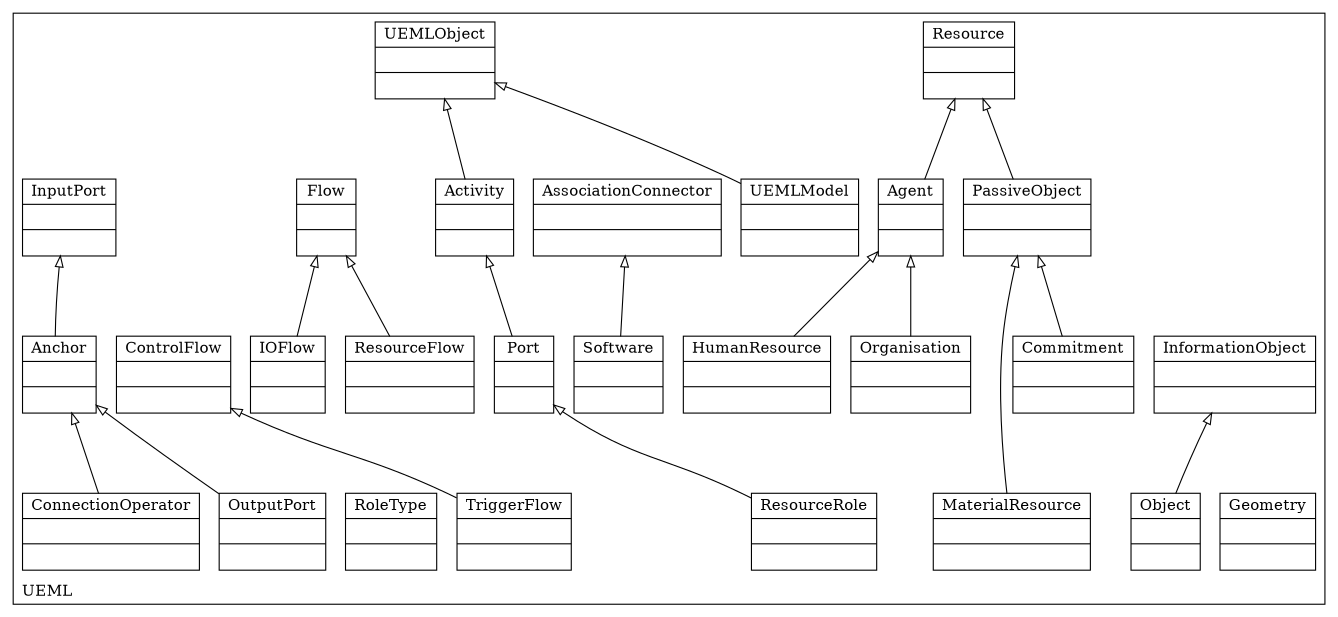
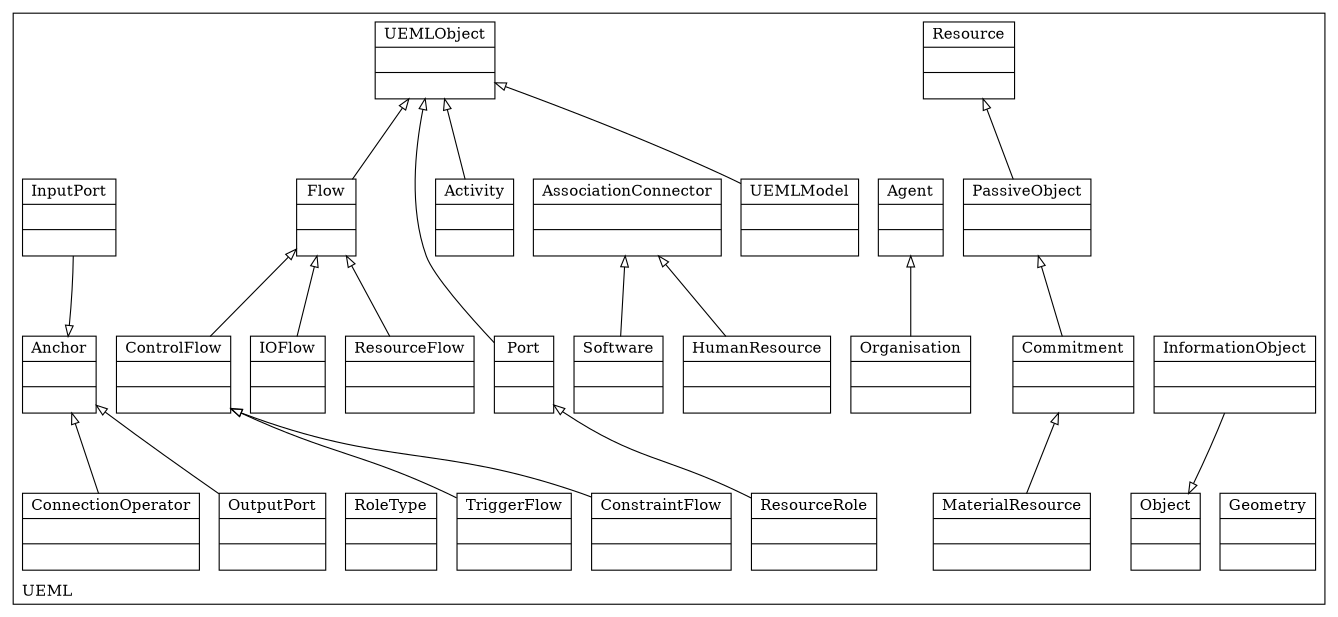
edge "Flow" -> "UEMLObject": added
edge "Agent" -> "Resource": removed
edge "ControlFlow" -> "Flow": added
edge "HumanResource" -> "Agent": now "HumanResource" -> "AssociationConnector"
edge "Anchor" -> "InputPort": reversed
edge "Port" -> "Activity": now "Port" -> "UEMLObject"
edge "MaterialResource" -> "PassiveObject": now "MaterialResource" -> "Commitment"
edge "Object" -> "InformationObject": reversed
node "ConstraintFlow": added
